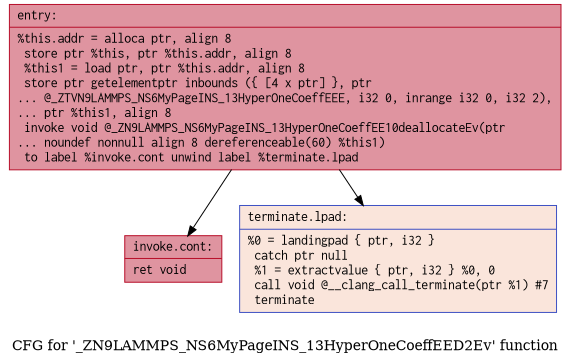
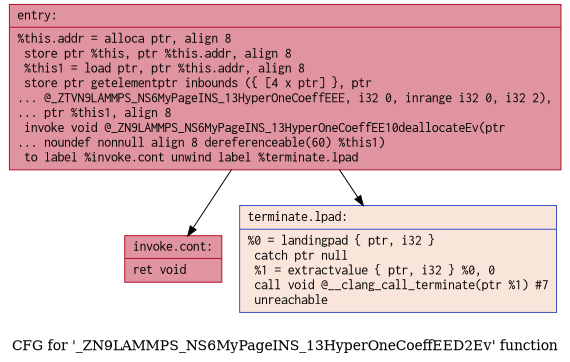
node "terminate.lpad:": text "terminate" -> "unreachable"
